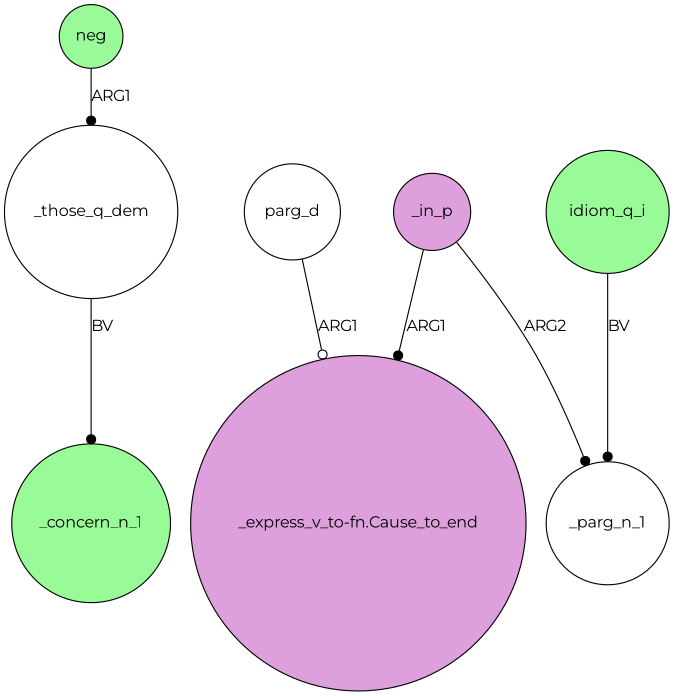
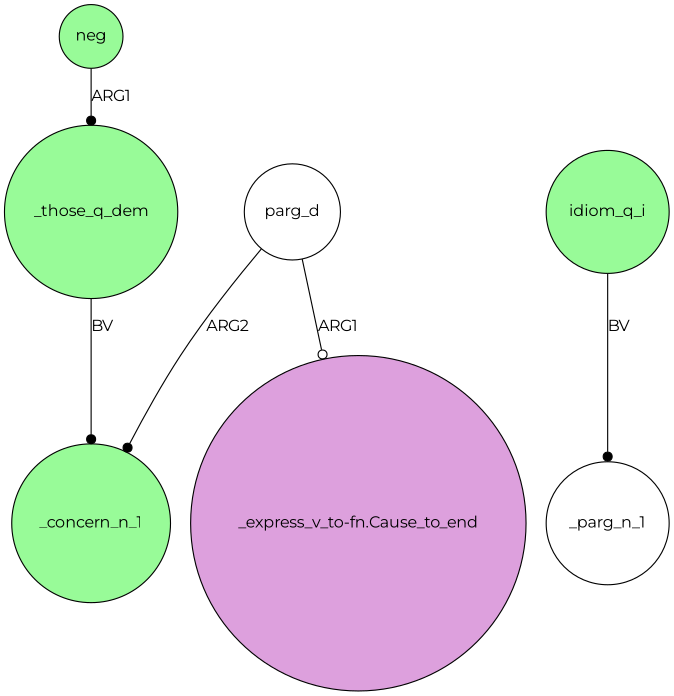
node "_those_q_dem": fillcolor white -> palegreen
node "_in_p": removed
edge "parg_d" -> "_concern_n_1": added, label "ARG2"
